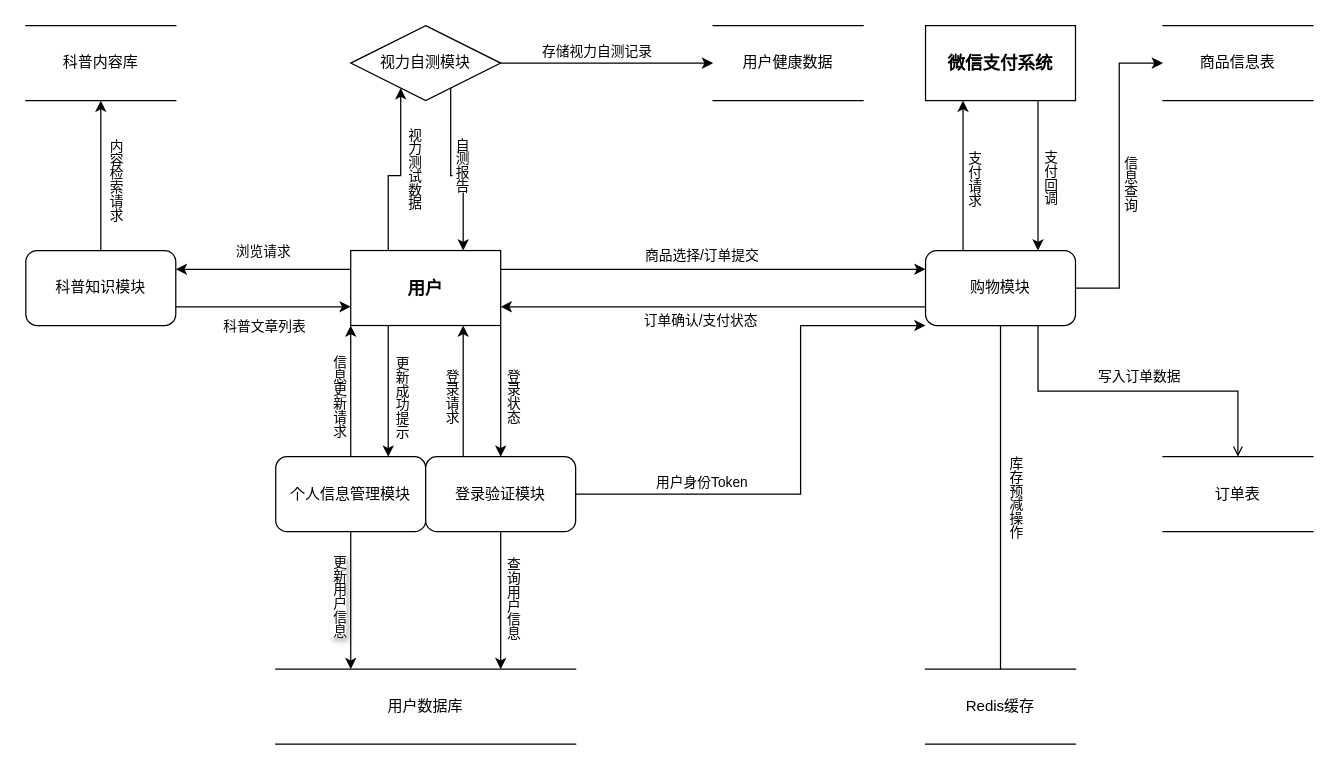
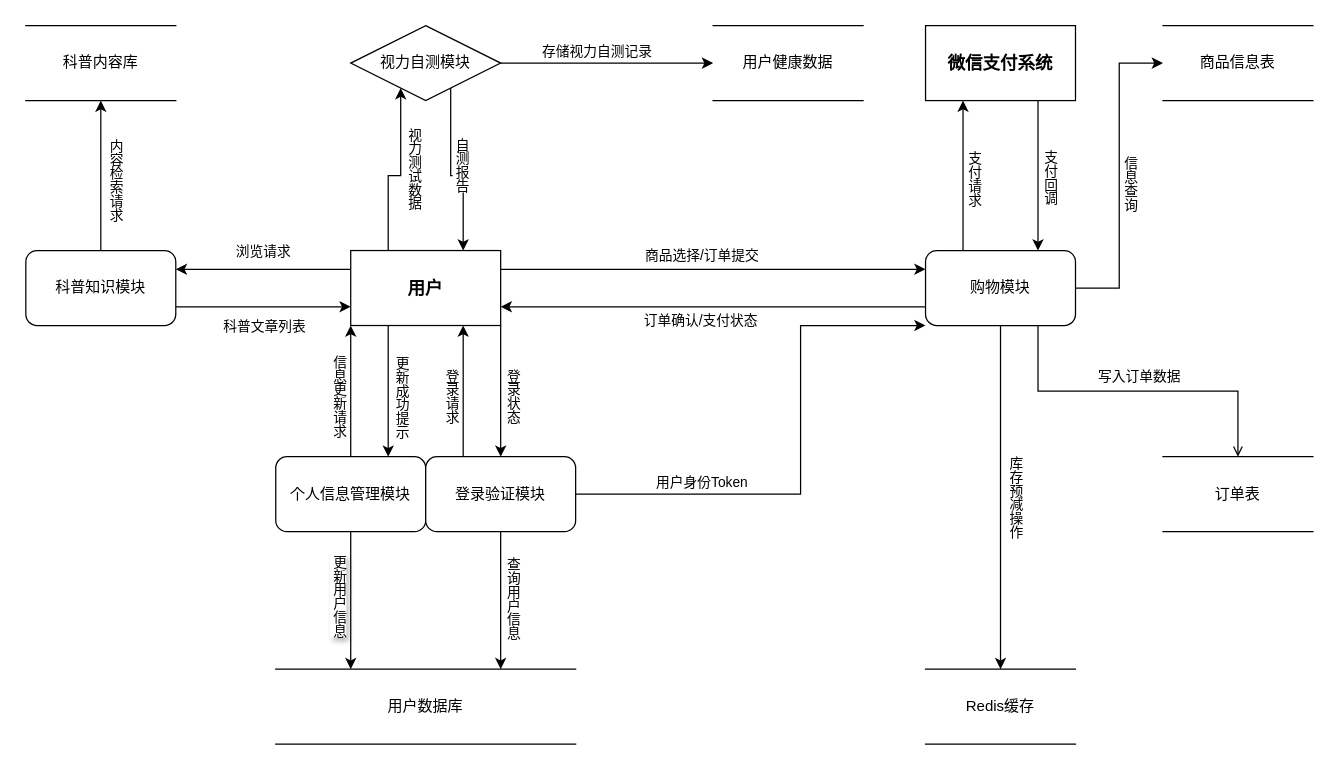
edge "购物模块" -- "Redis缓存": arrowhead none -> classic
